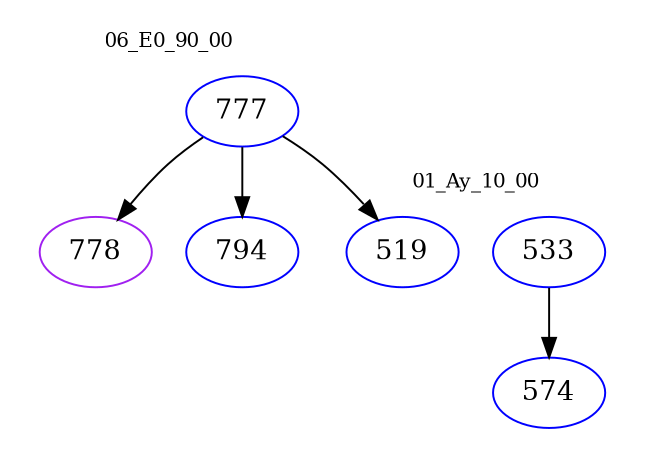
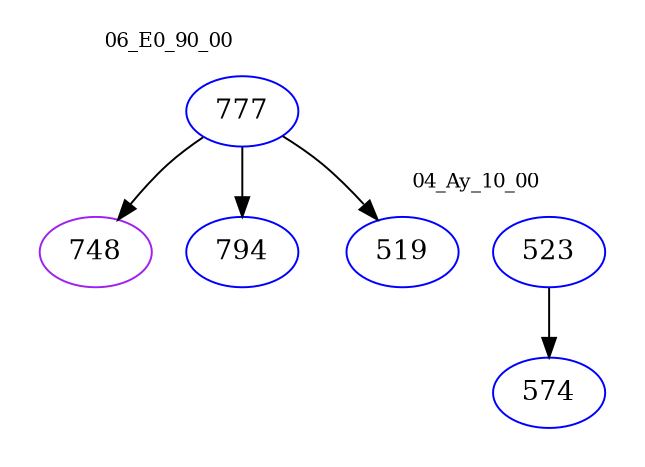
cluster "01_Ay_10_00": label "01_Ay_10_00" -> "04_Ay_10_00"
node "778": label "778" -> "748"
node "533": label "533" -> "523"
